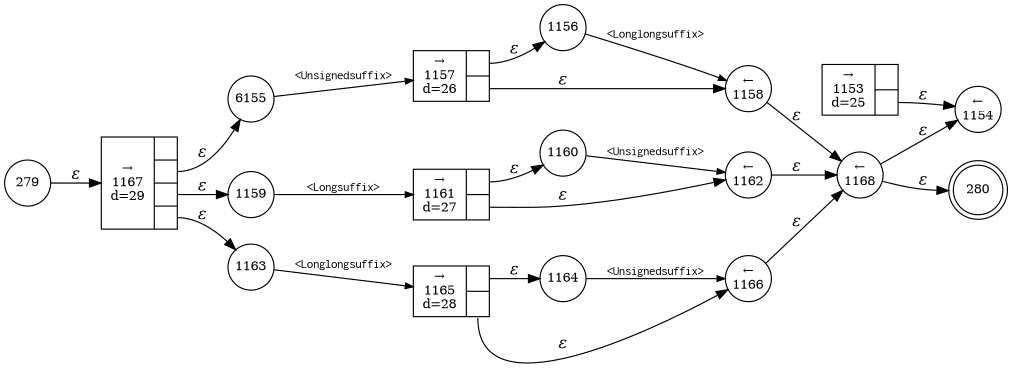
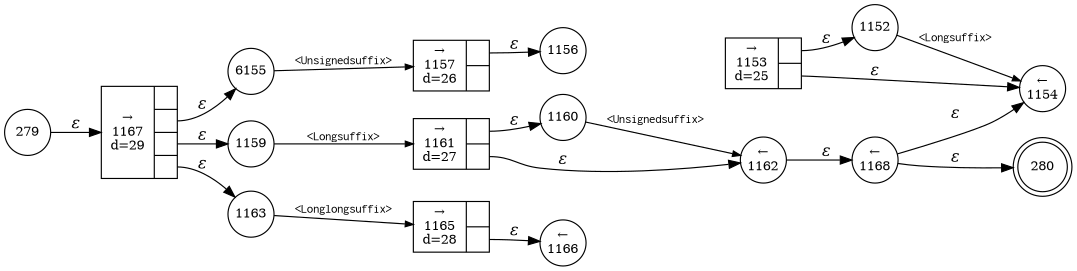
node "1152": added
node "← 1158": removed
edge "← 1166" -> "← 1168": removed, label "ε"
node "1164": removed
